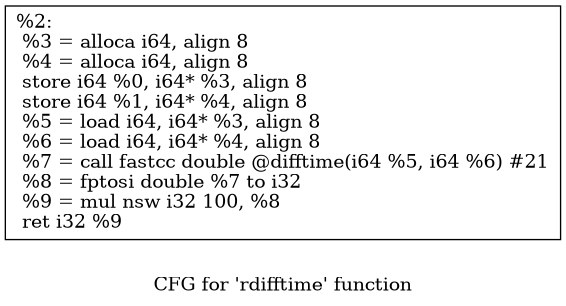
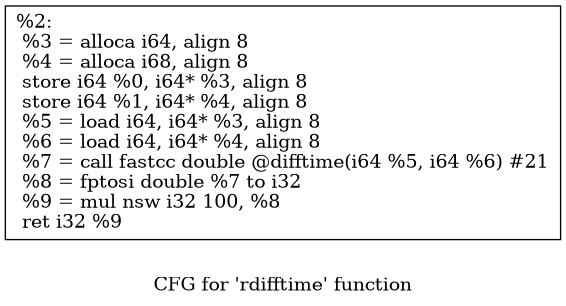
node "%2:": text "%4 = alloca i64, align 8" -> "%4 = alloca i68, align 8"
